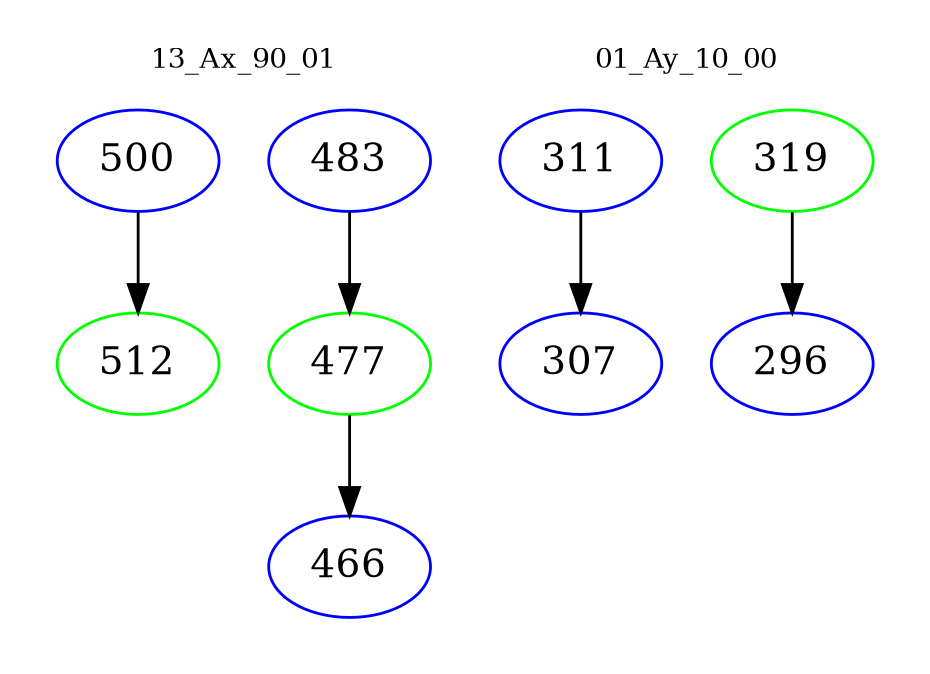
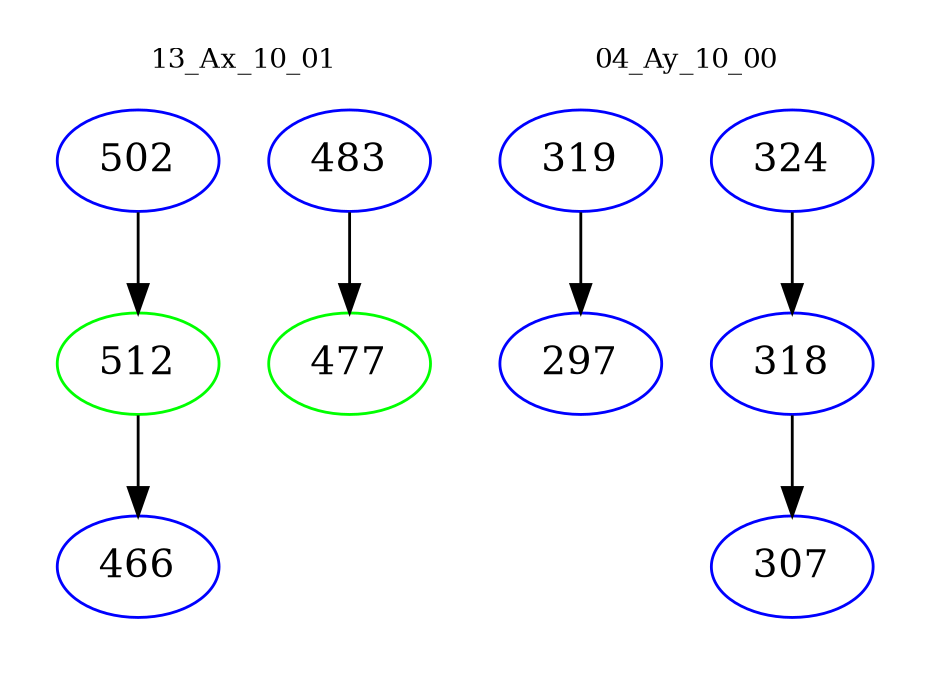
cluster "13_Ax_90_01": label "13_Ax_90_01" -> "13_Ax_10_01"
cluster "01_Ay_10_00": label "01_Ay_10_00" -> "04_Ay_10_00"
node "500": label "500" -> "502"
node "311": label "311" -> "318"
node "324": added
node "319": color green -> blue
node "296": label "296" -> "297"
edge "477" -> "466": now "512" -> "466"
